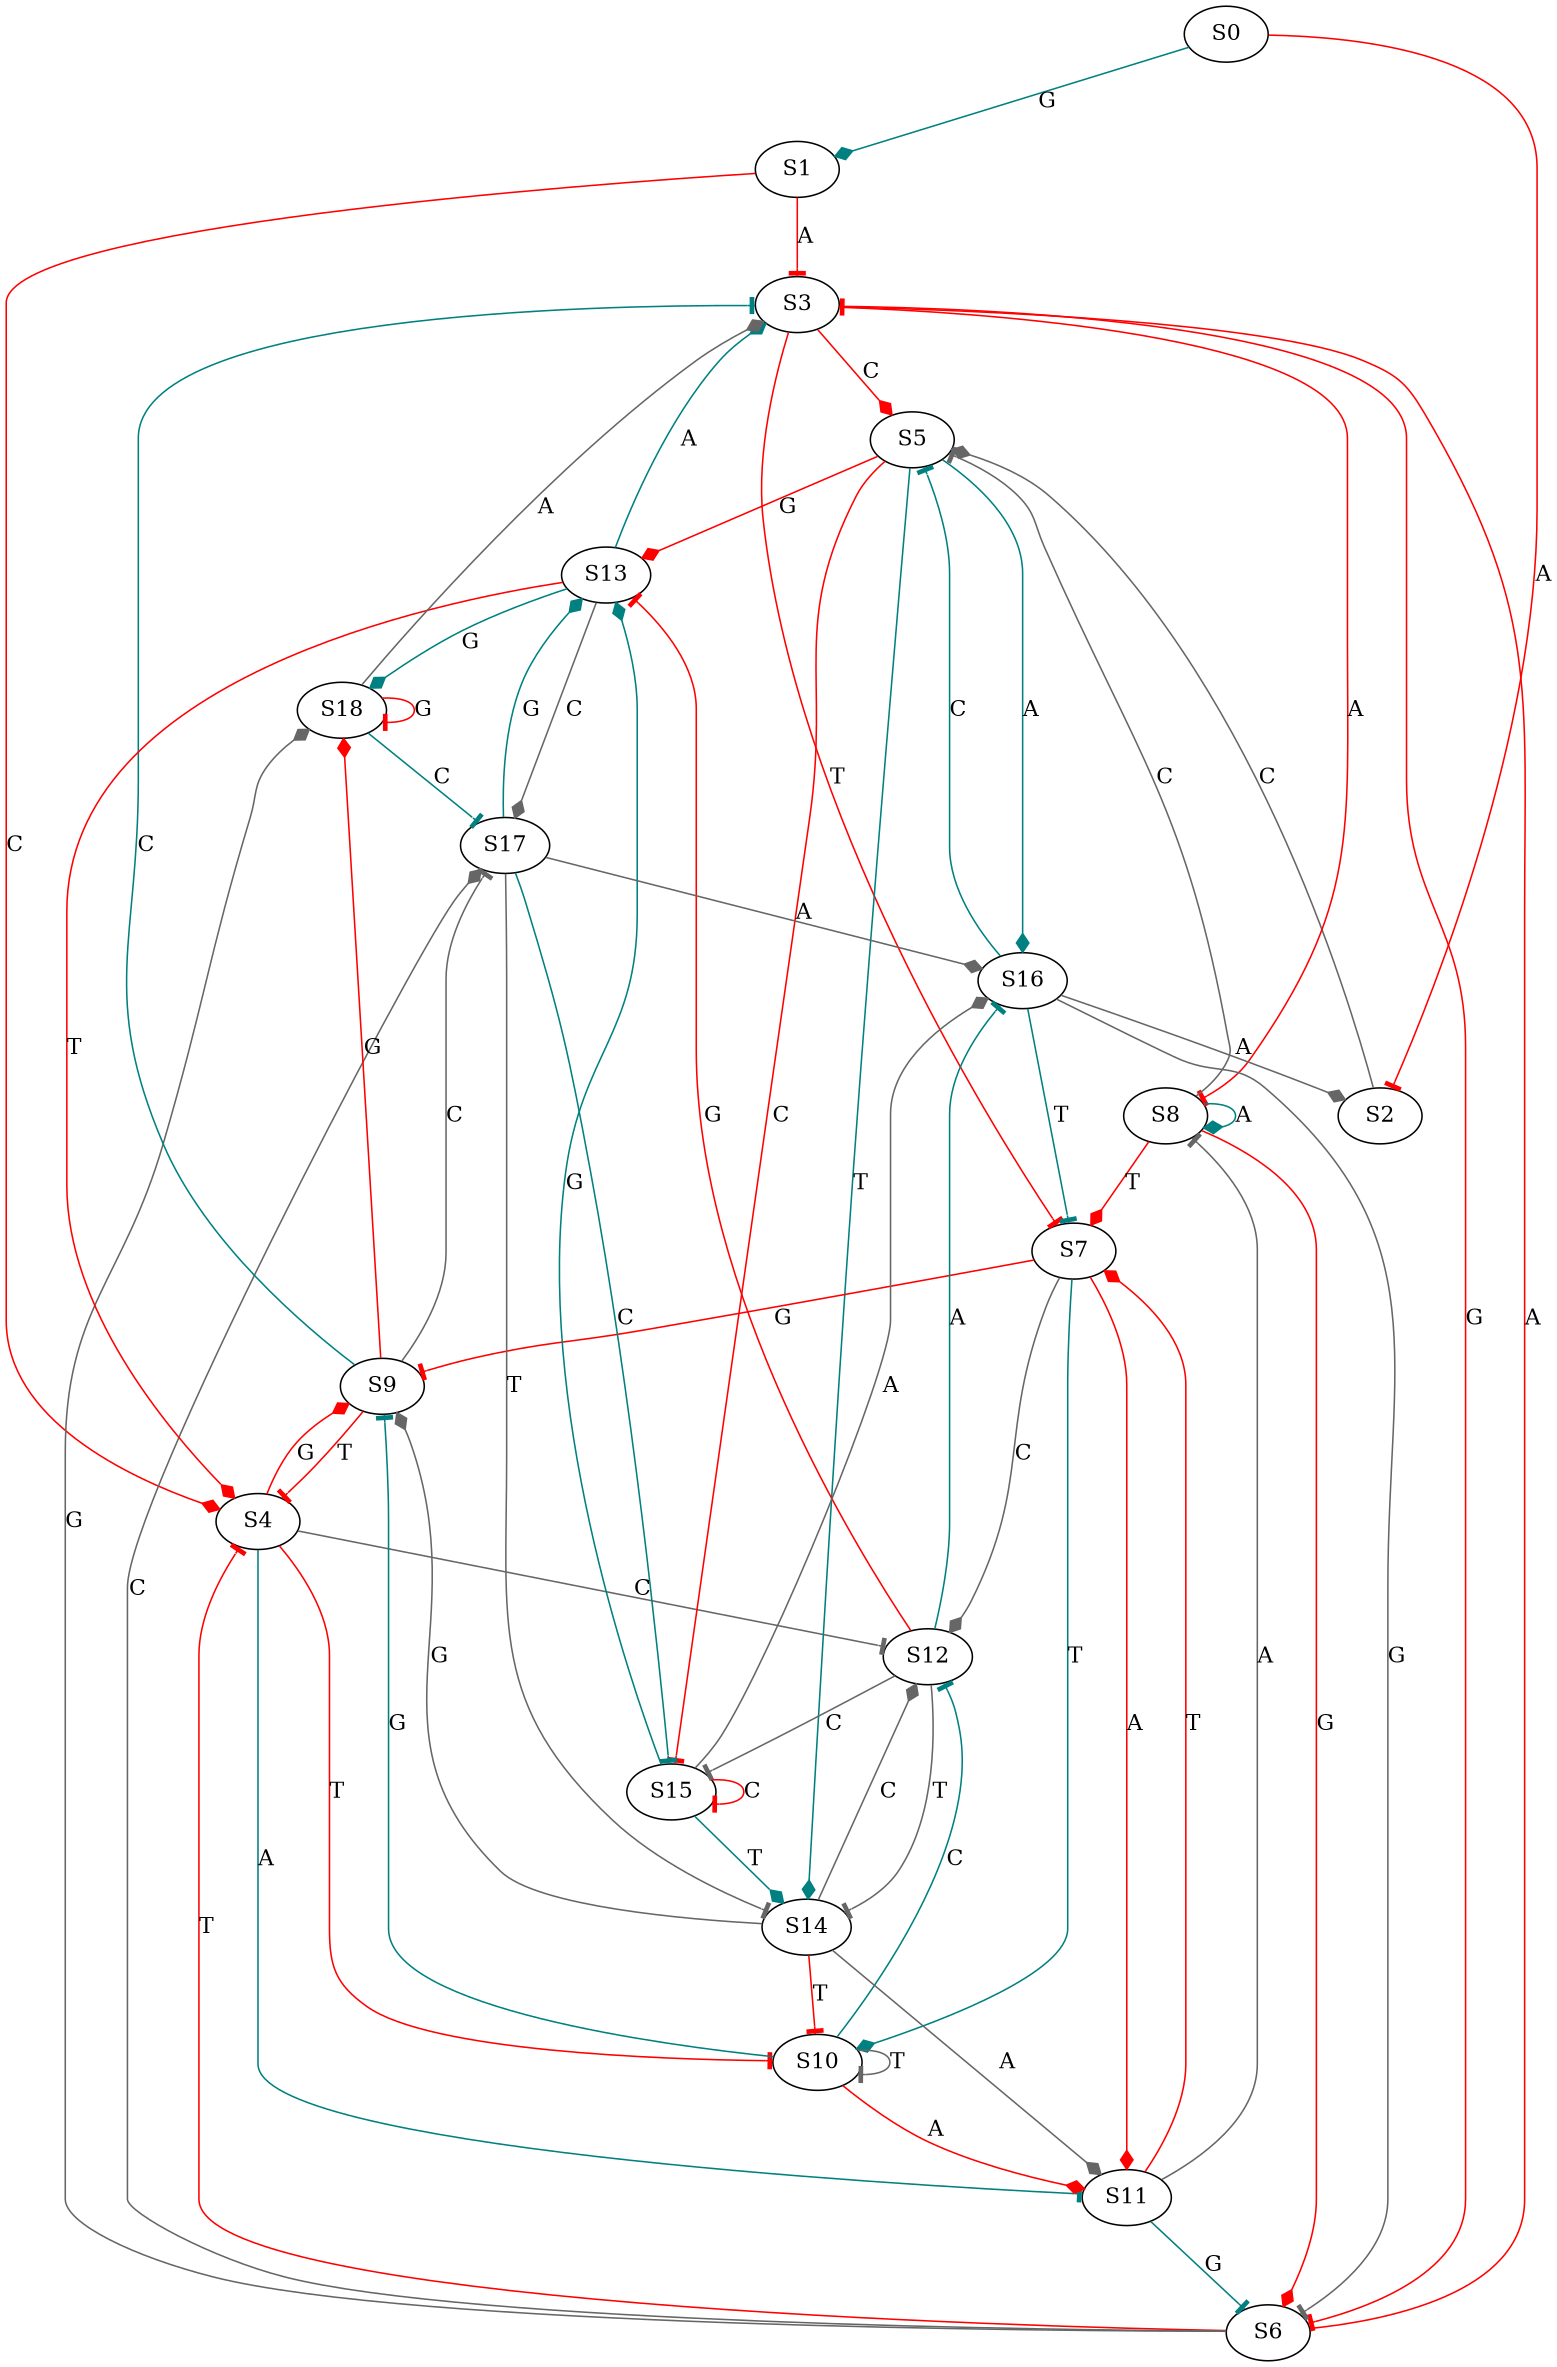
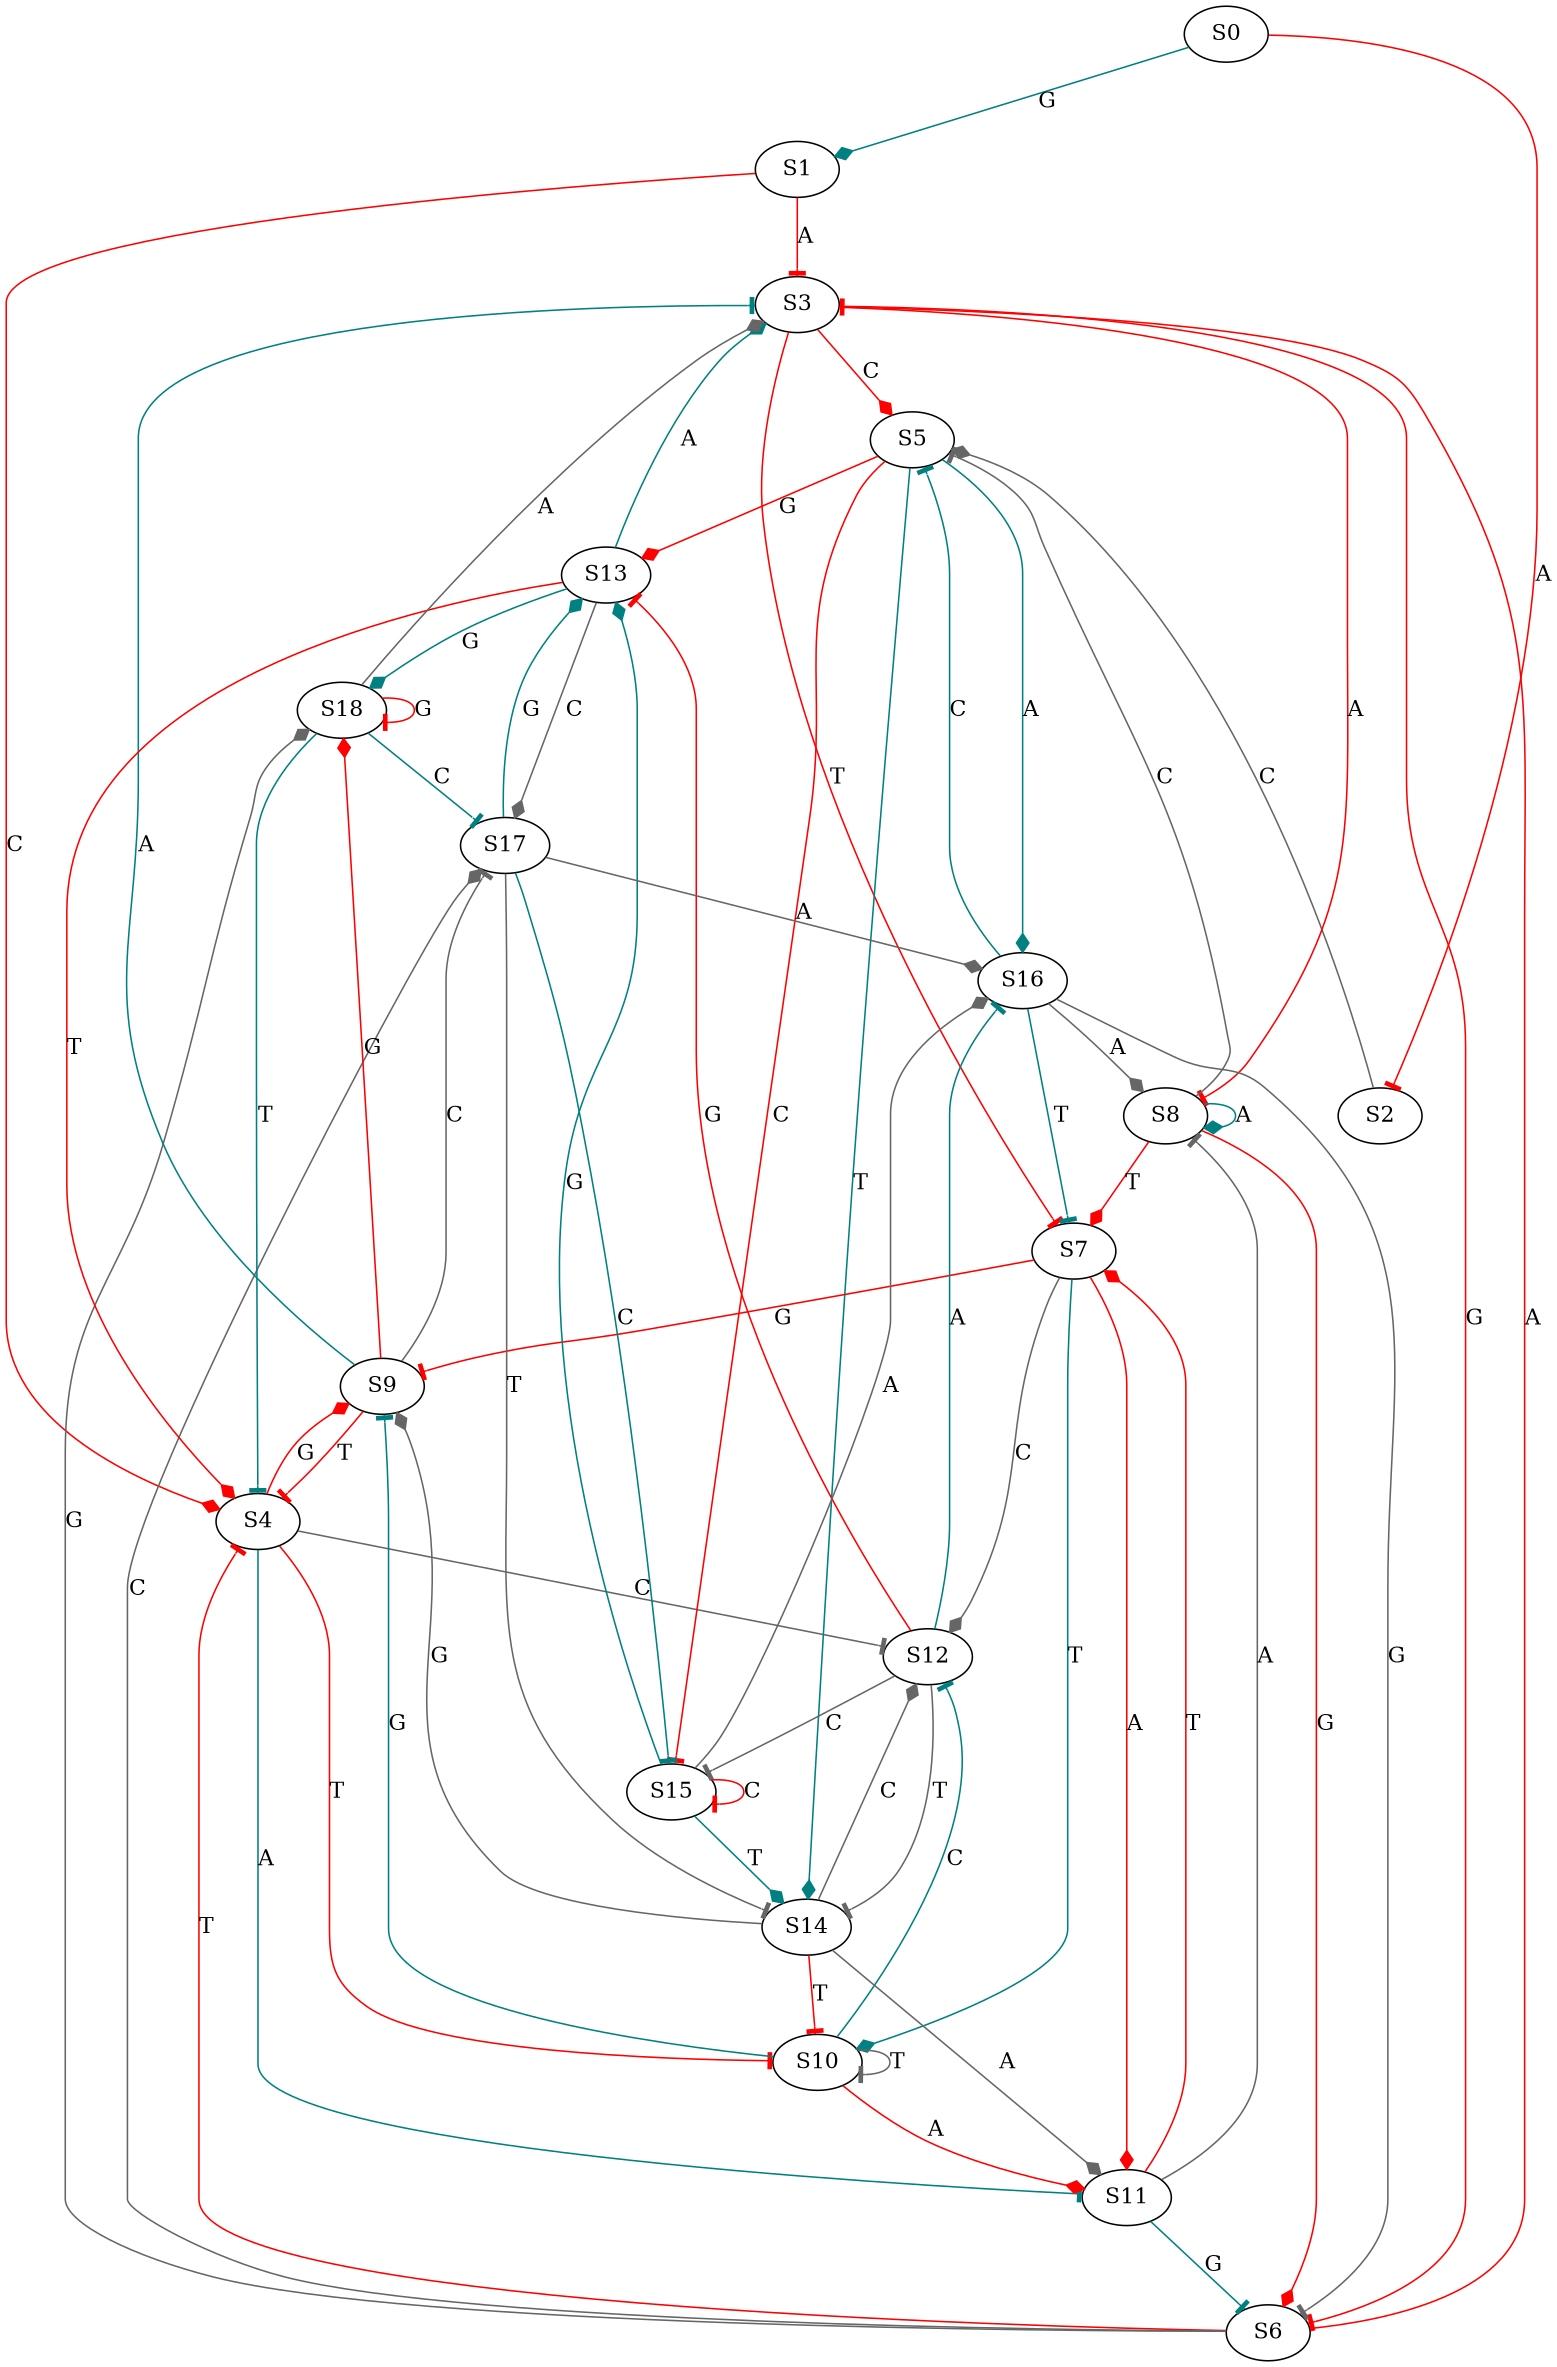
edge "S9" -> "S3": label "C" -> "A"
edge "S16" -> "S2": now "S16" -> "S8"
edge "S18" -> "S4": added, label "T"
